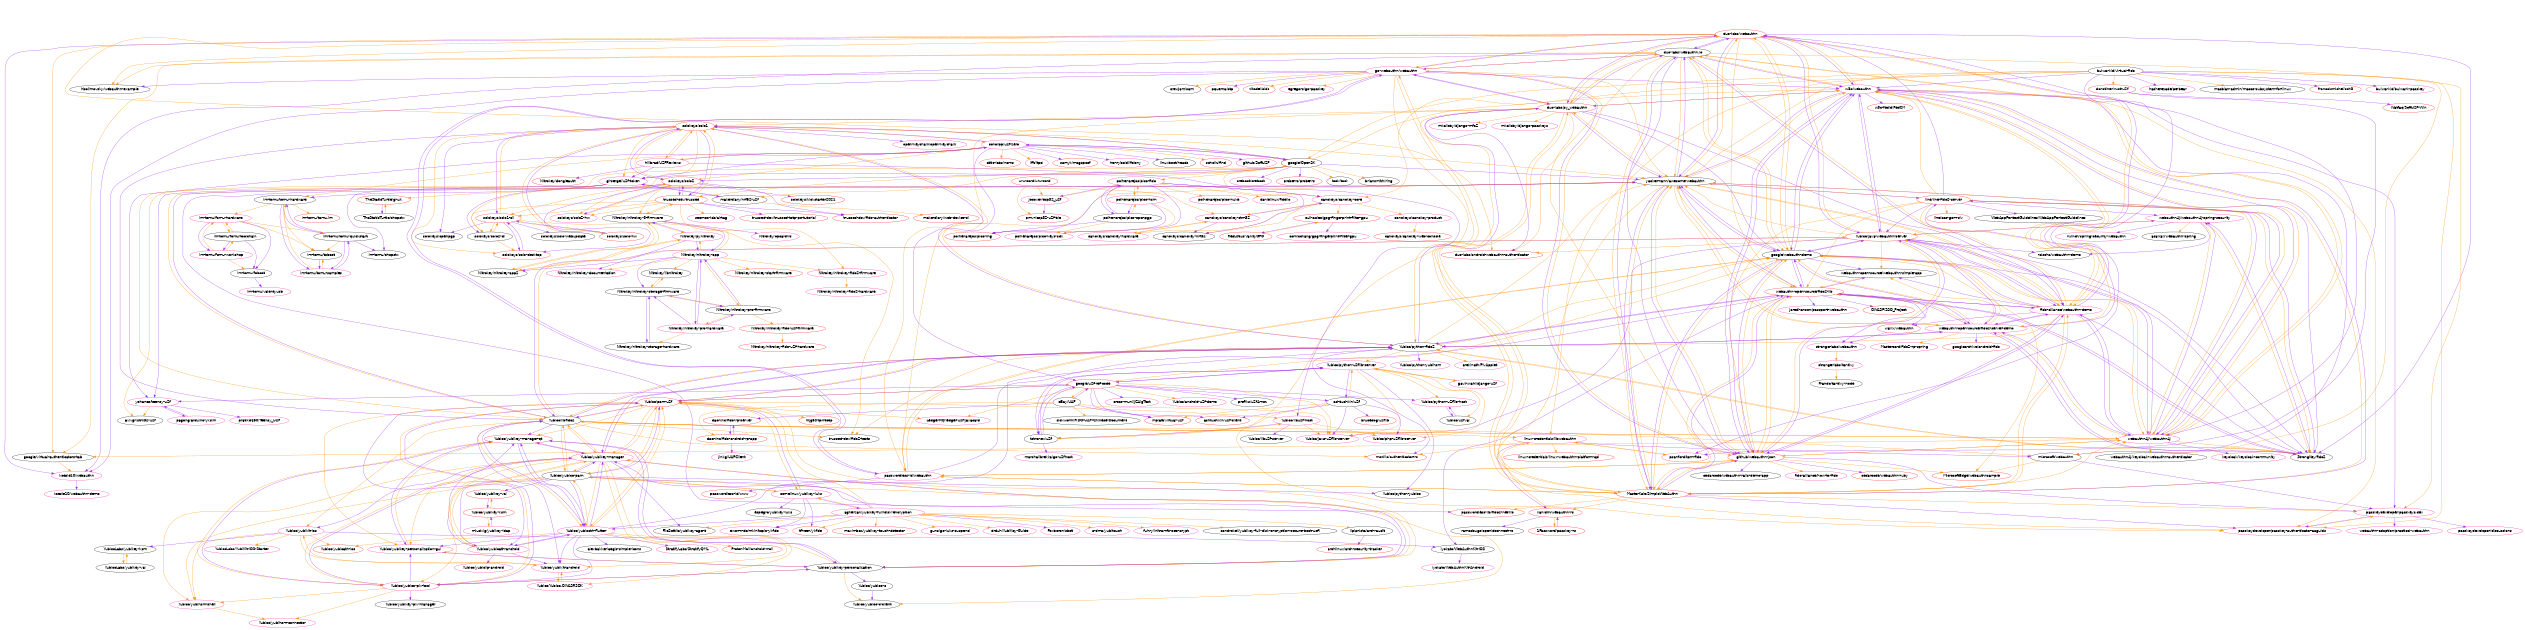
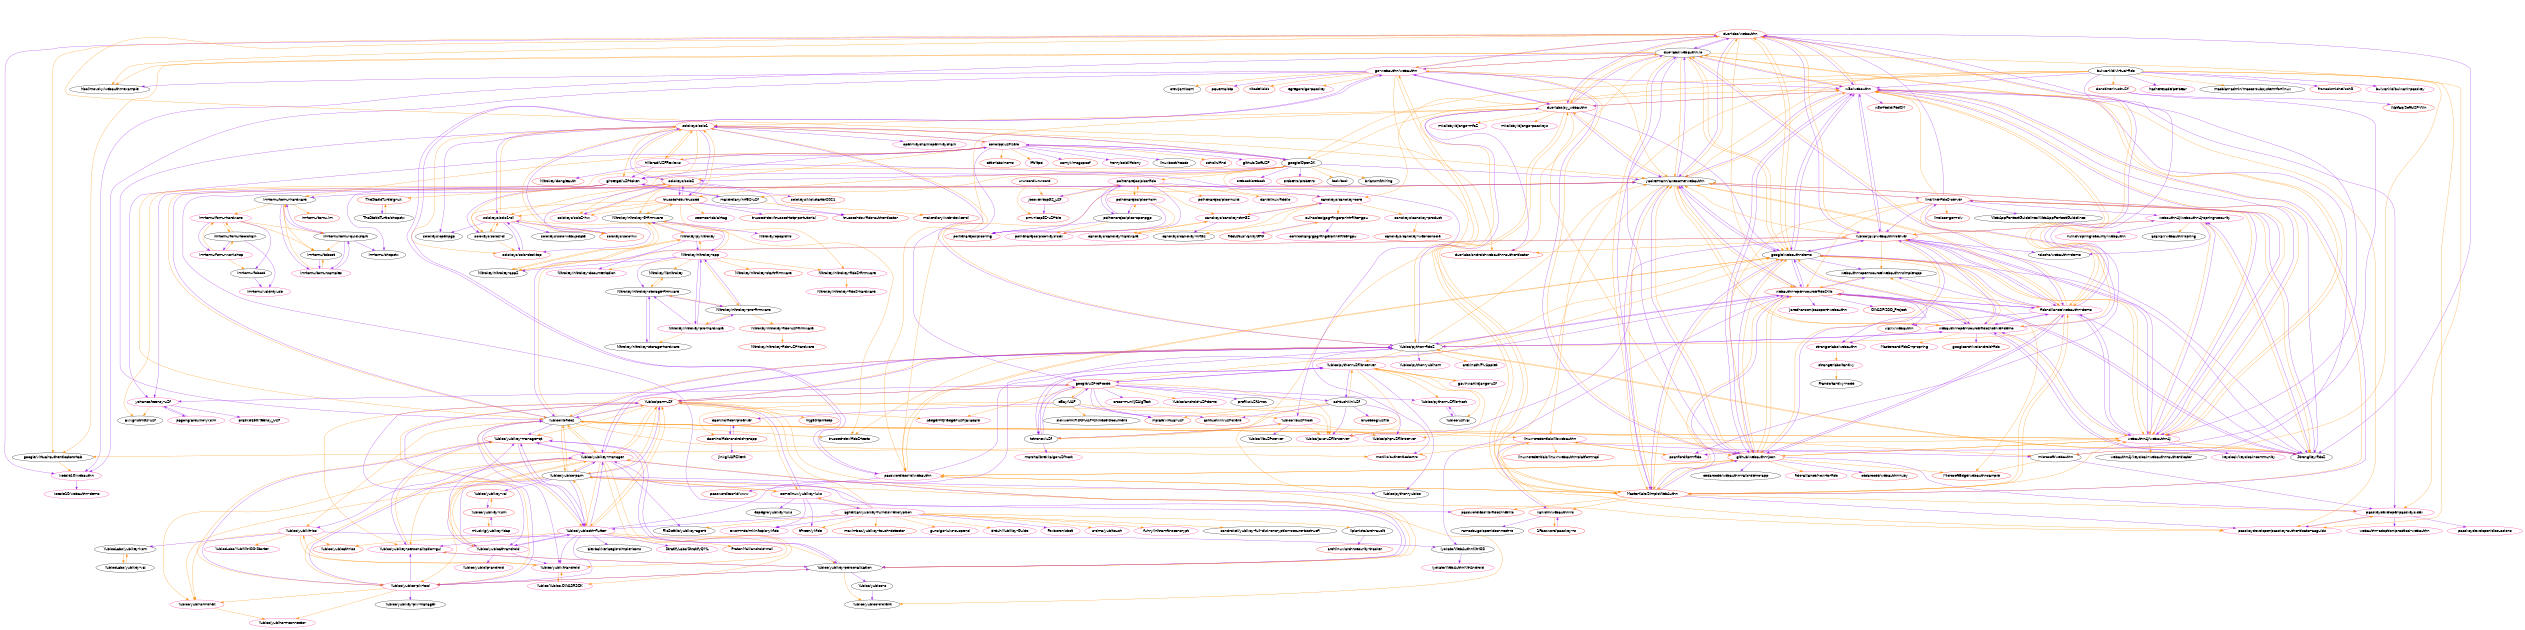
edge "polhenarejos/pico-fido" -> "canokeys/canokey-nrf52": removed
edge "duo-labs/py_webauthn" -> "fido-alliance/webauthn-demo": removed
edge "im-tomu/fomu-toolchain" -> "im-tomu/foboot": now "im-tomu/fomu-toolchain" -> "im-tomu/valentyusb"
